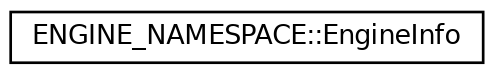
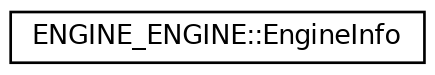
node "ENGINE_NAMESPACE::EngineInfo": label "ENGINE_NAMESPACE::EngineInfo" -> "ENGINE_ENGINE::EngineInfo"
